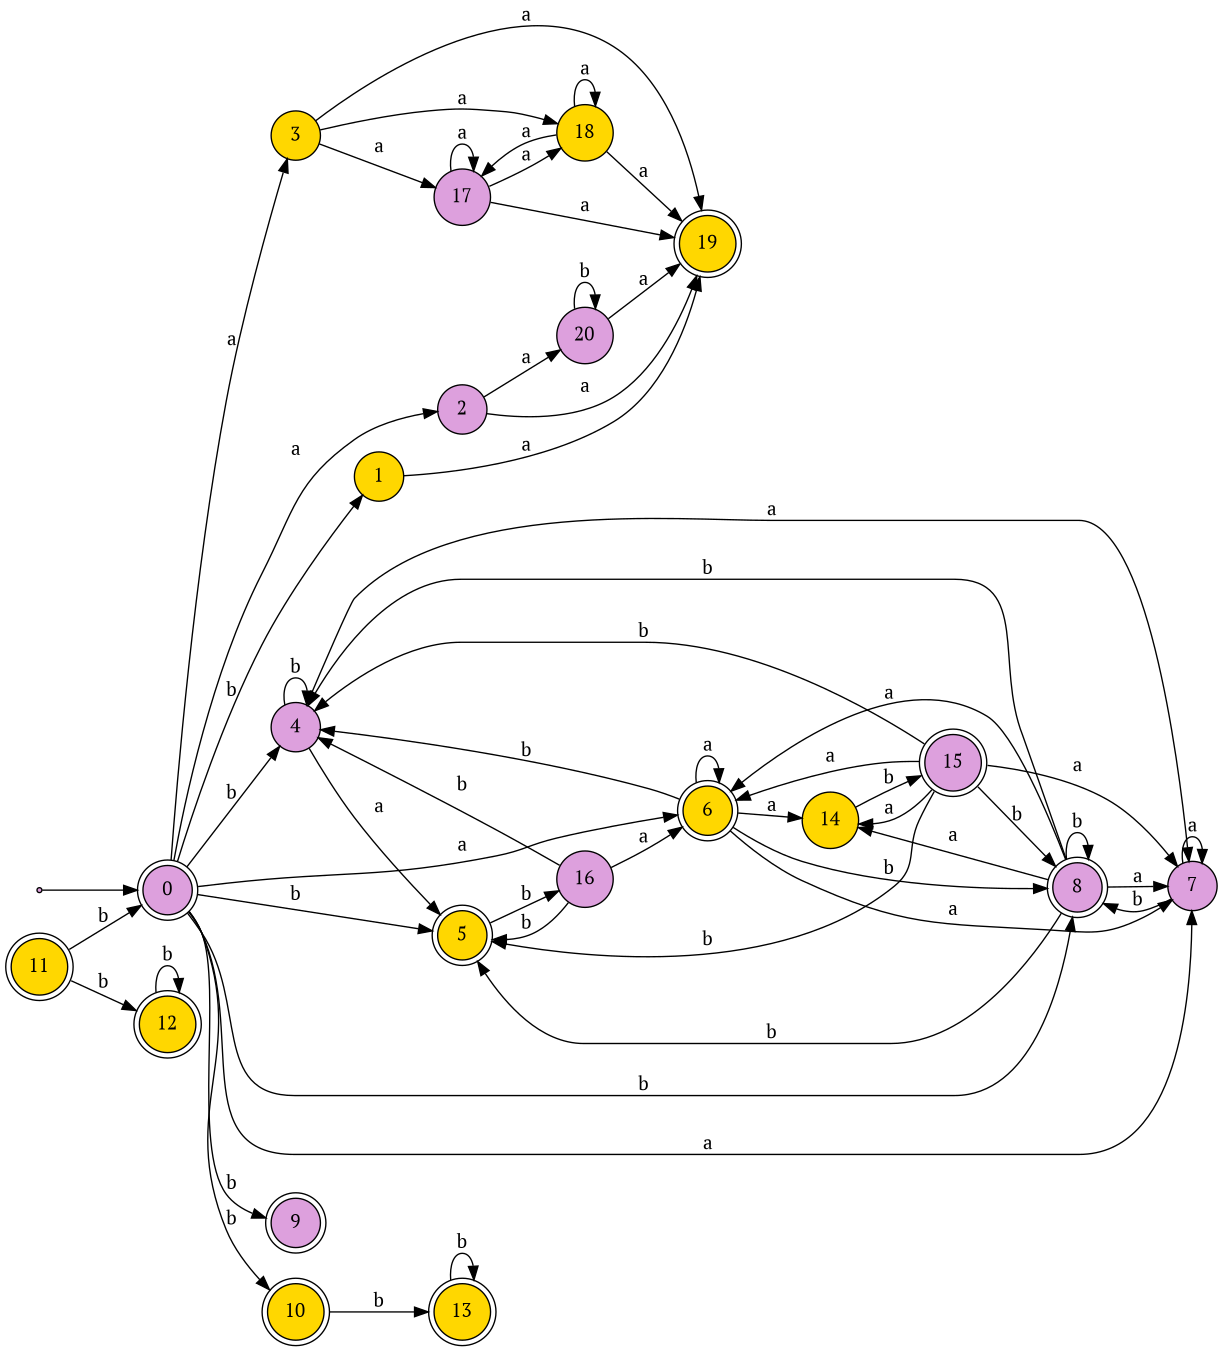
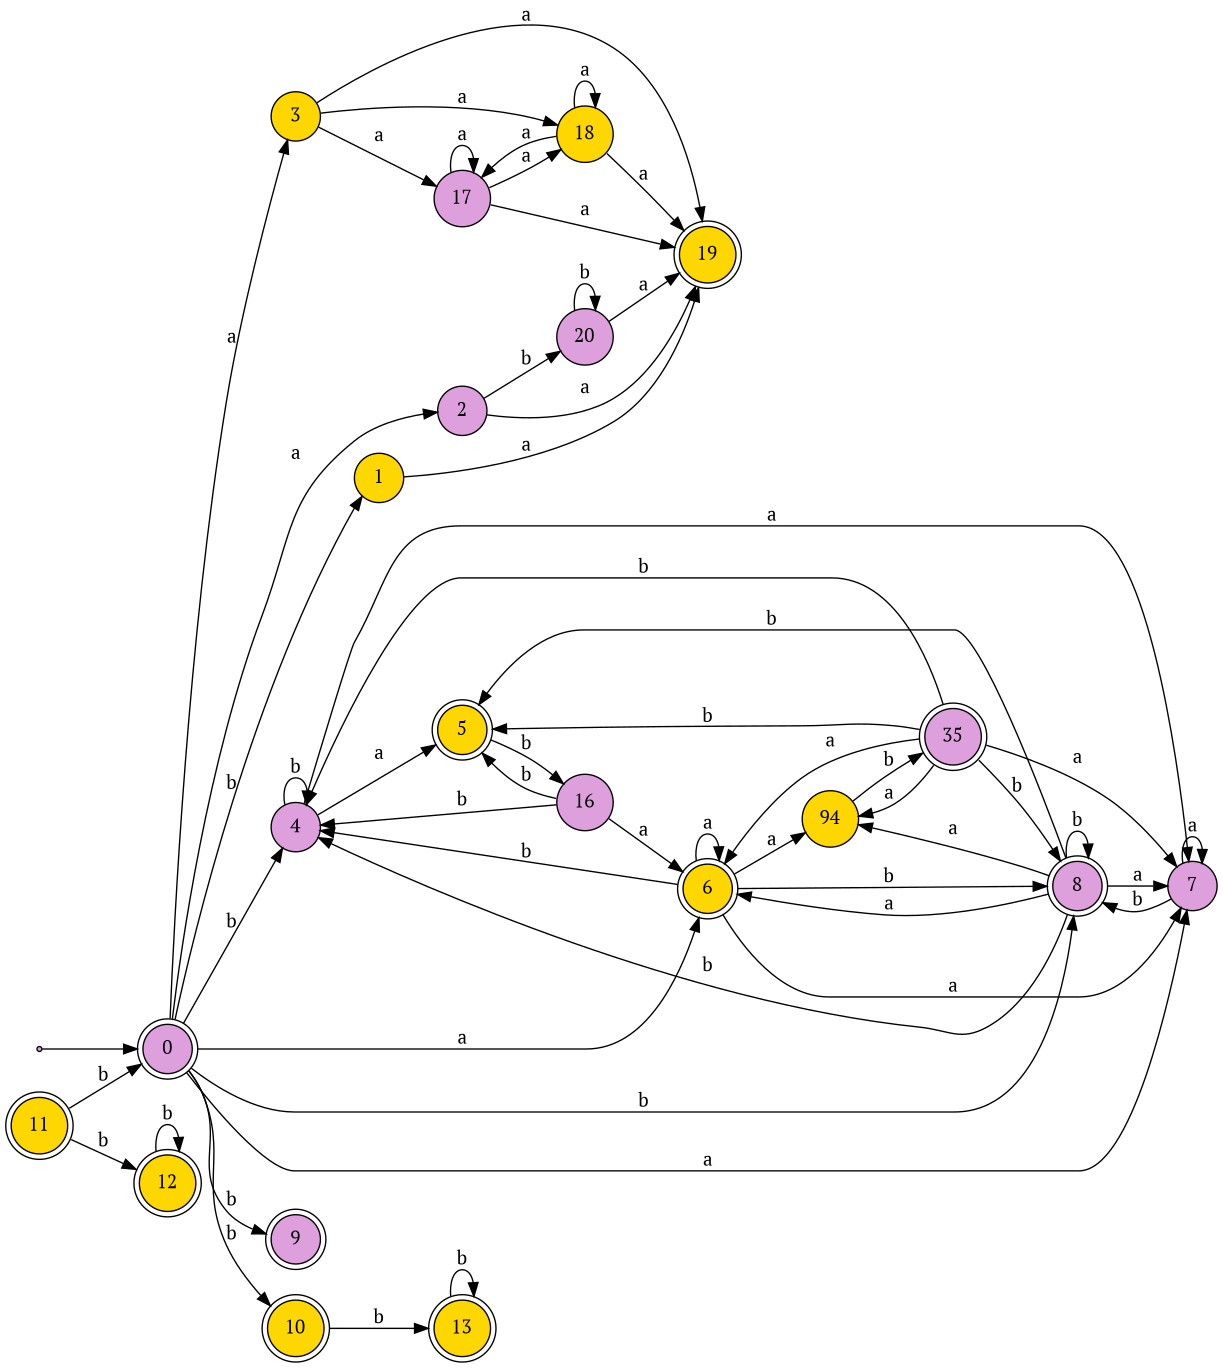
edge "2" -> "20": label "a" -> "b"
node "15": label "15" -> "35"
node "14": label "14" -> "94"
edge "0" -> "5": removed, label "b"
